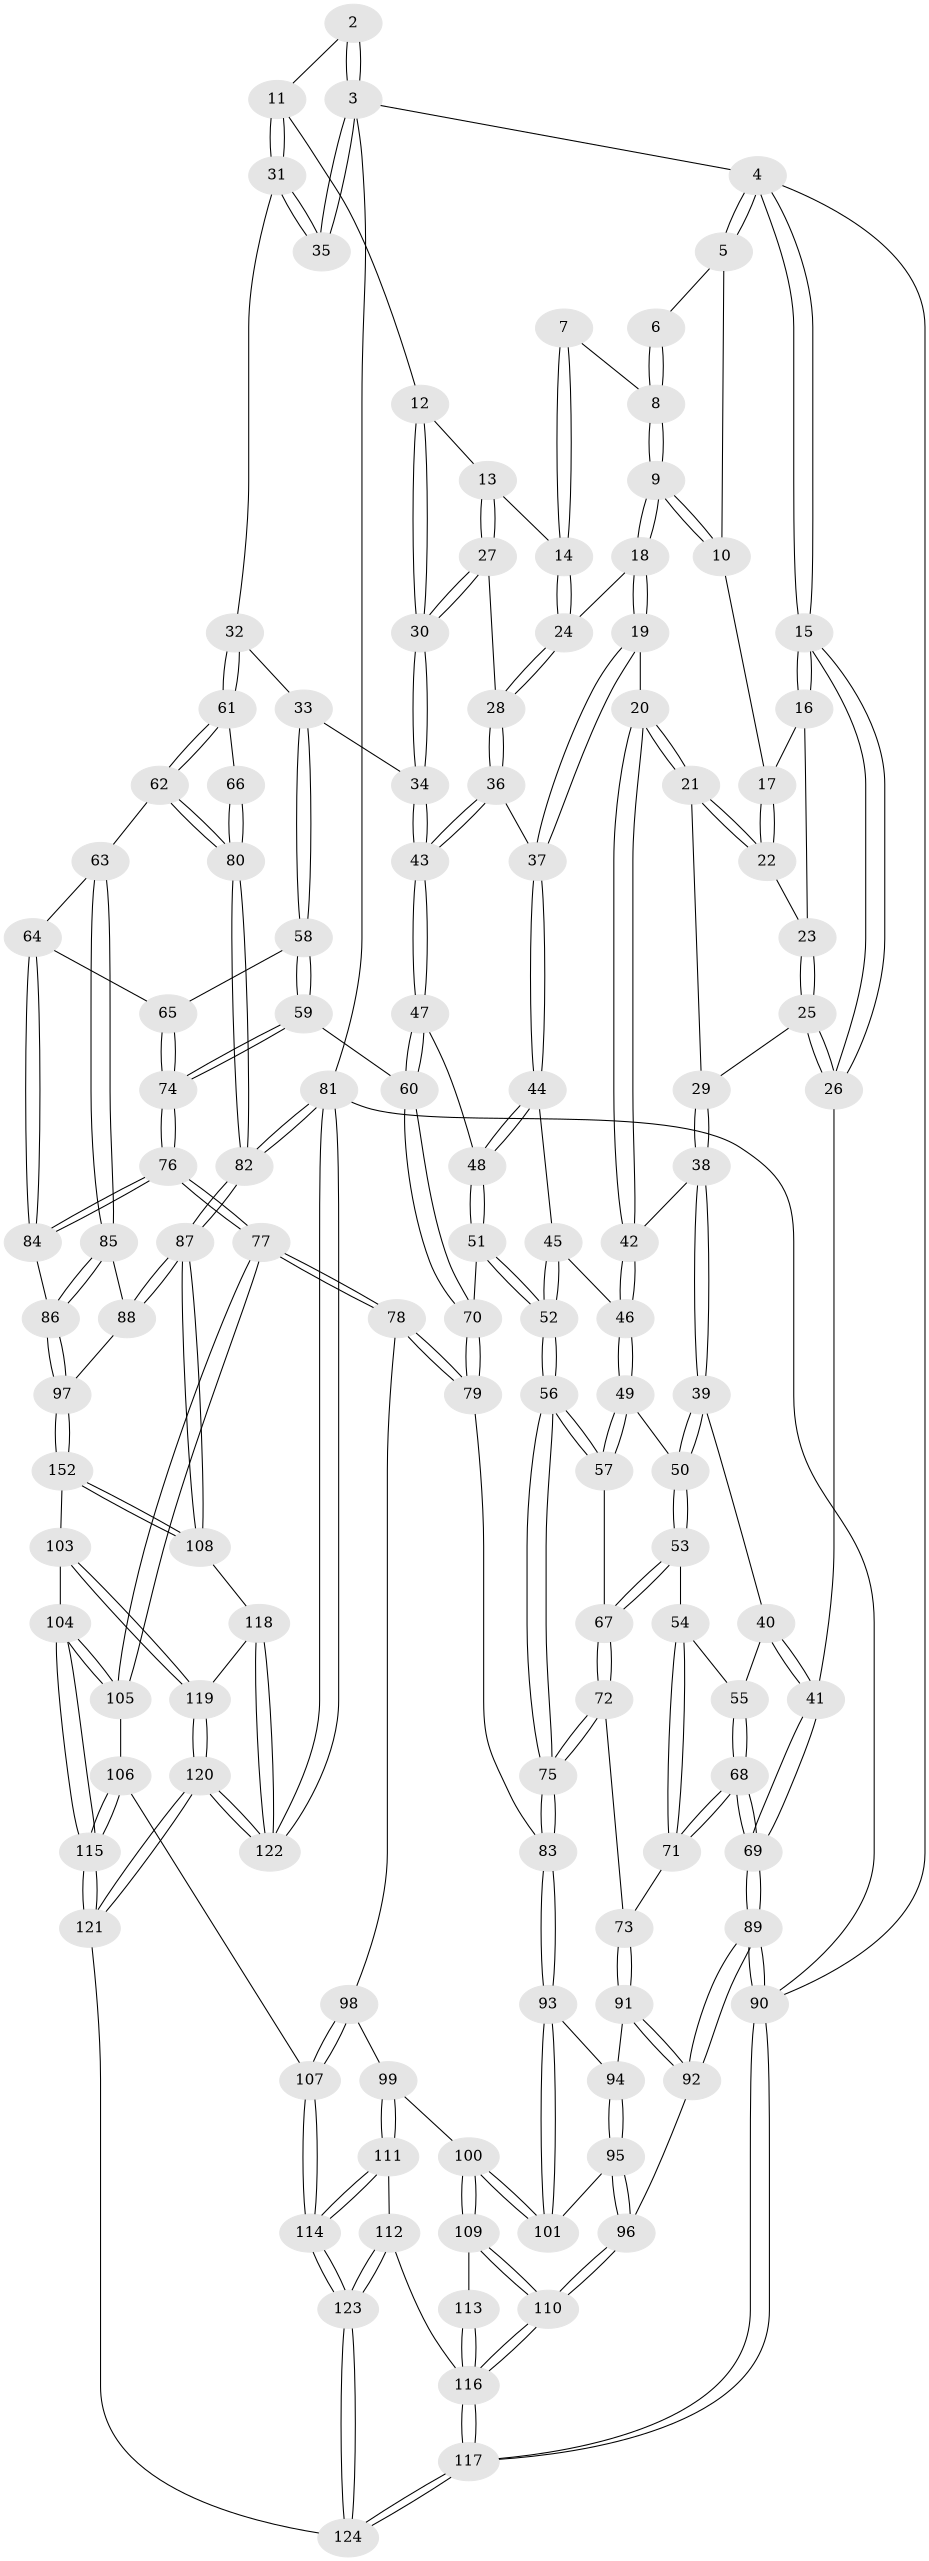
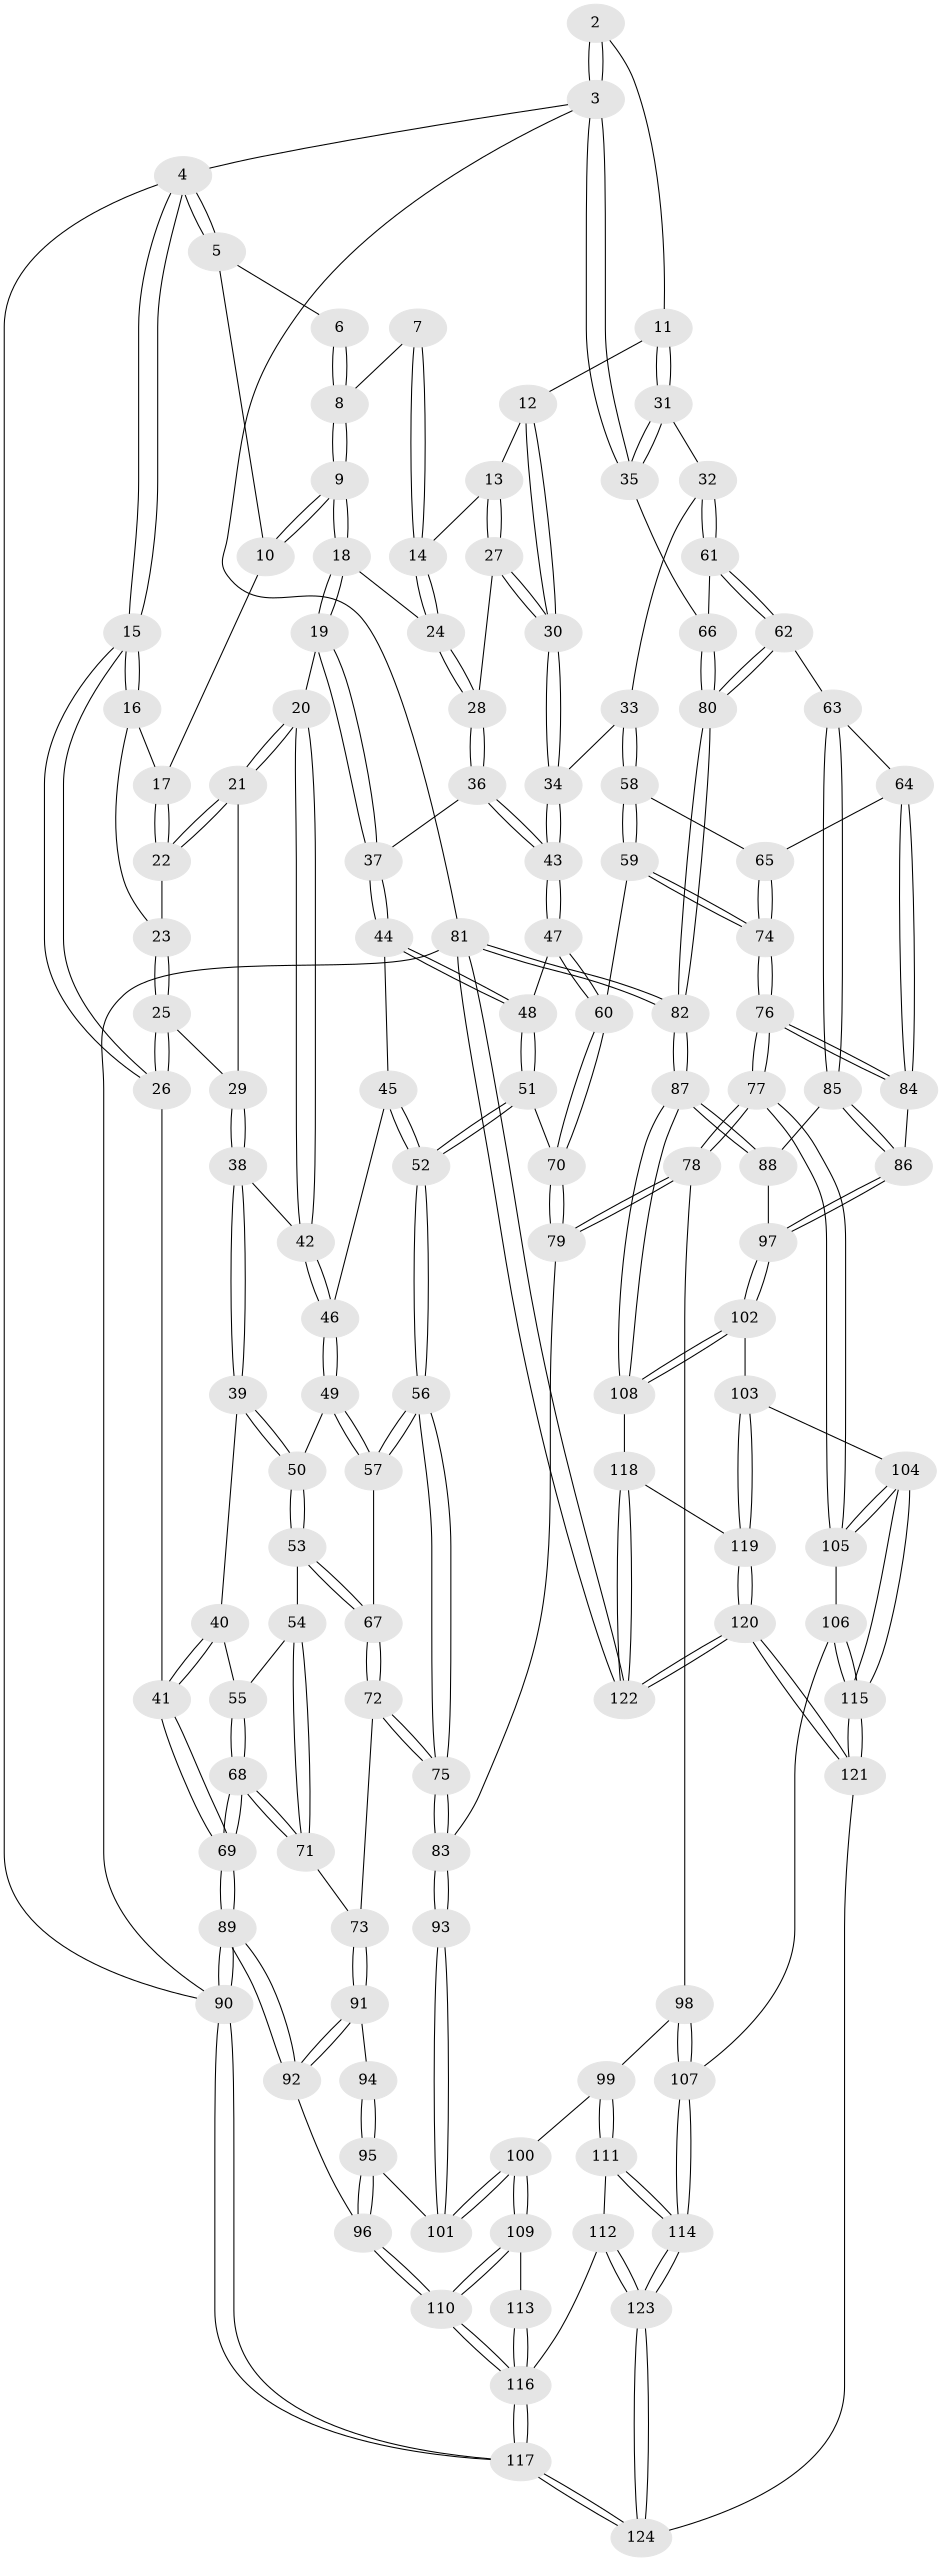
edge "35" -- "66": added
node "152": label "152" -> "102"
edge "93" -- "94": removed
